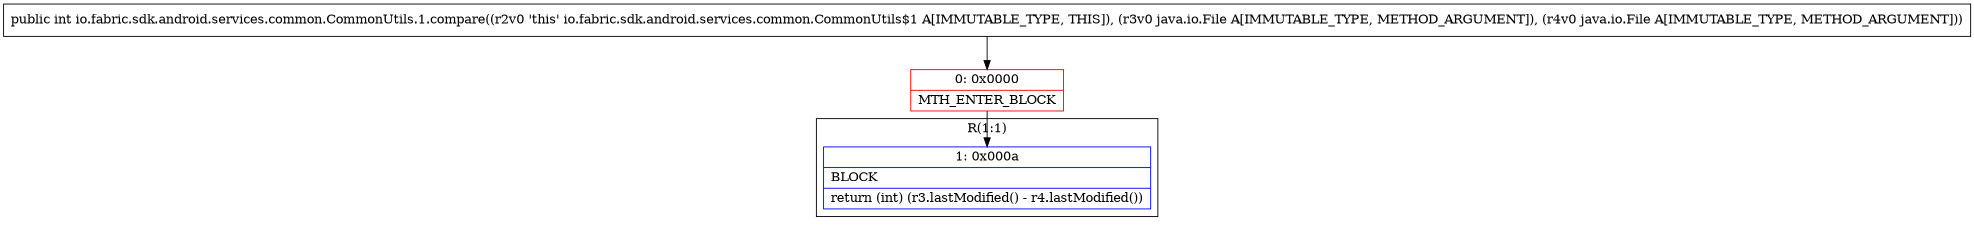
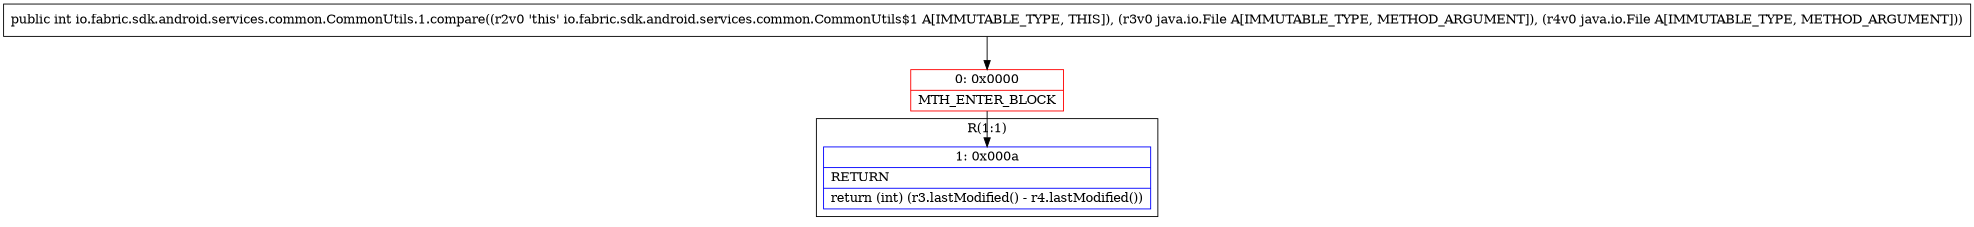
node "1: 0x000a": text "BLOCK" -> "RETURN"
